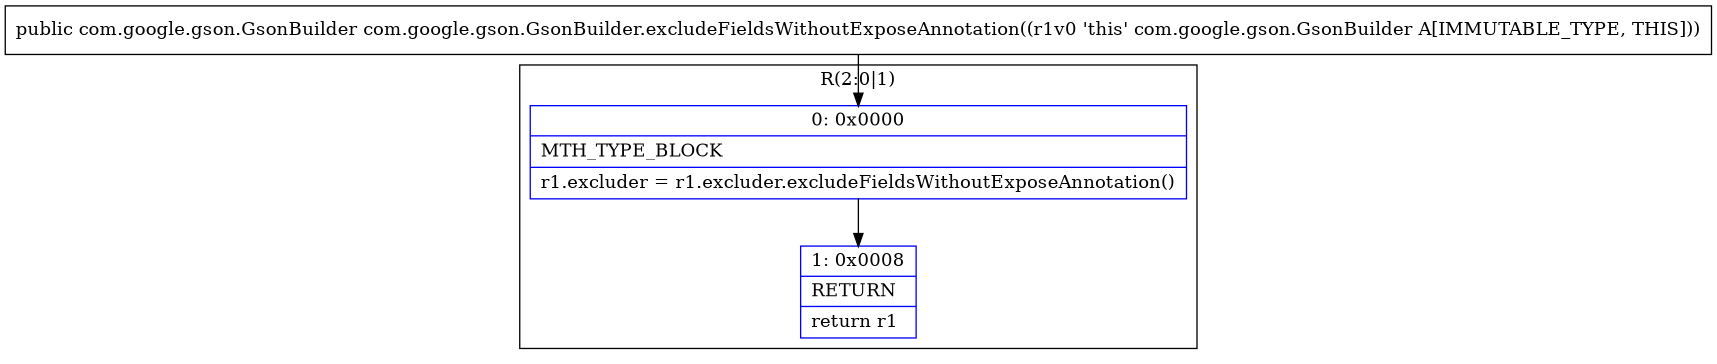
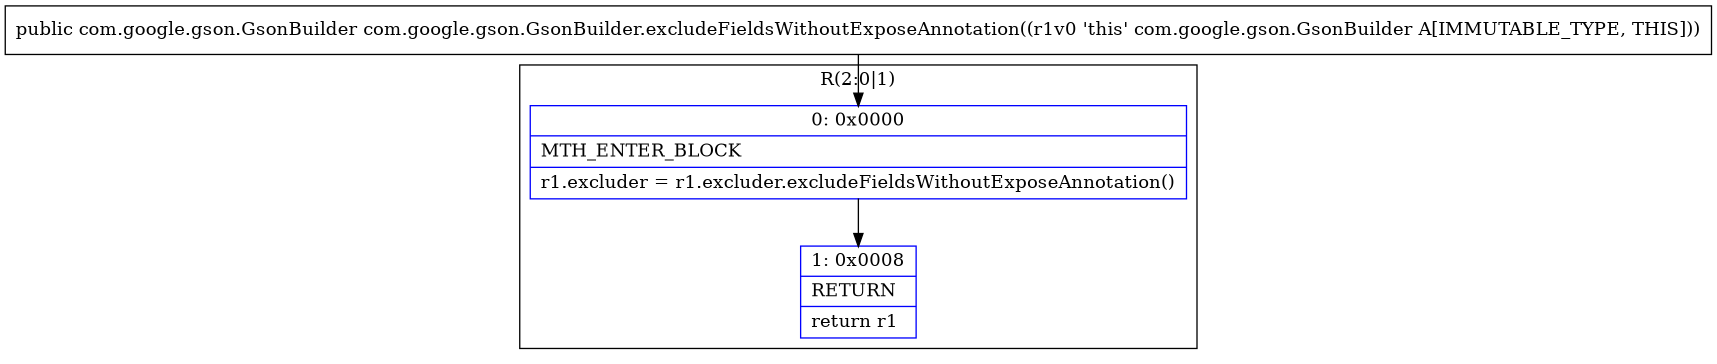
node "0: 0x0000": text "MTH_TYPE_BLOCK" -> "MTH_ENTER_BLOCK"
